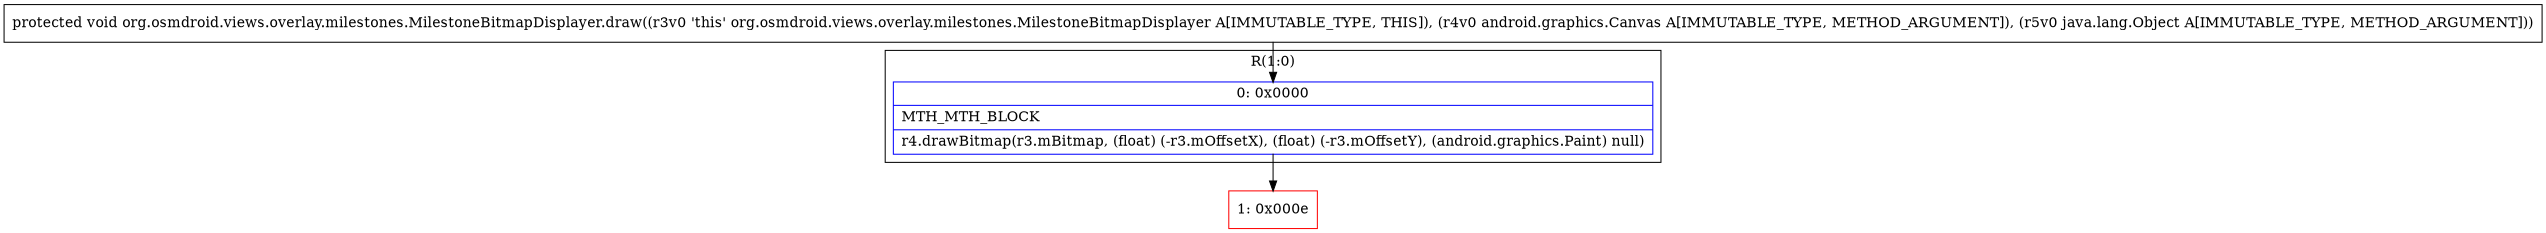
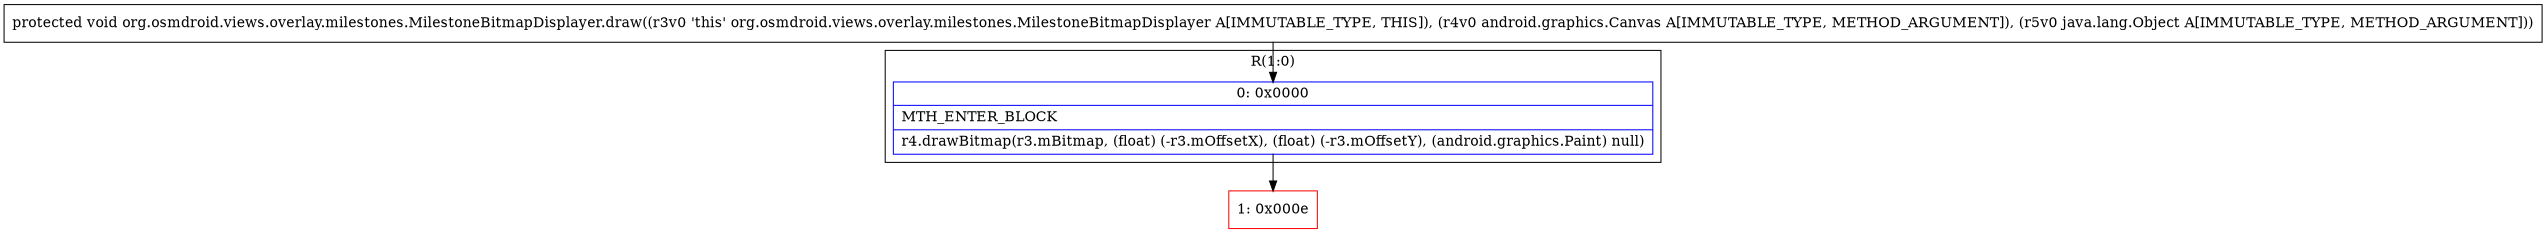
node "0: 0x0000": text "MTH_MTH_BLOCK" -> "MTH_ENTER_BLOCK"
